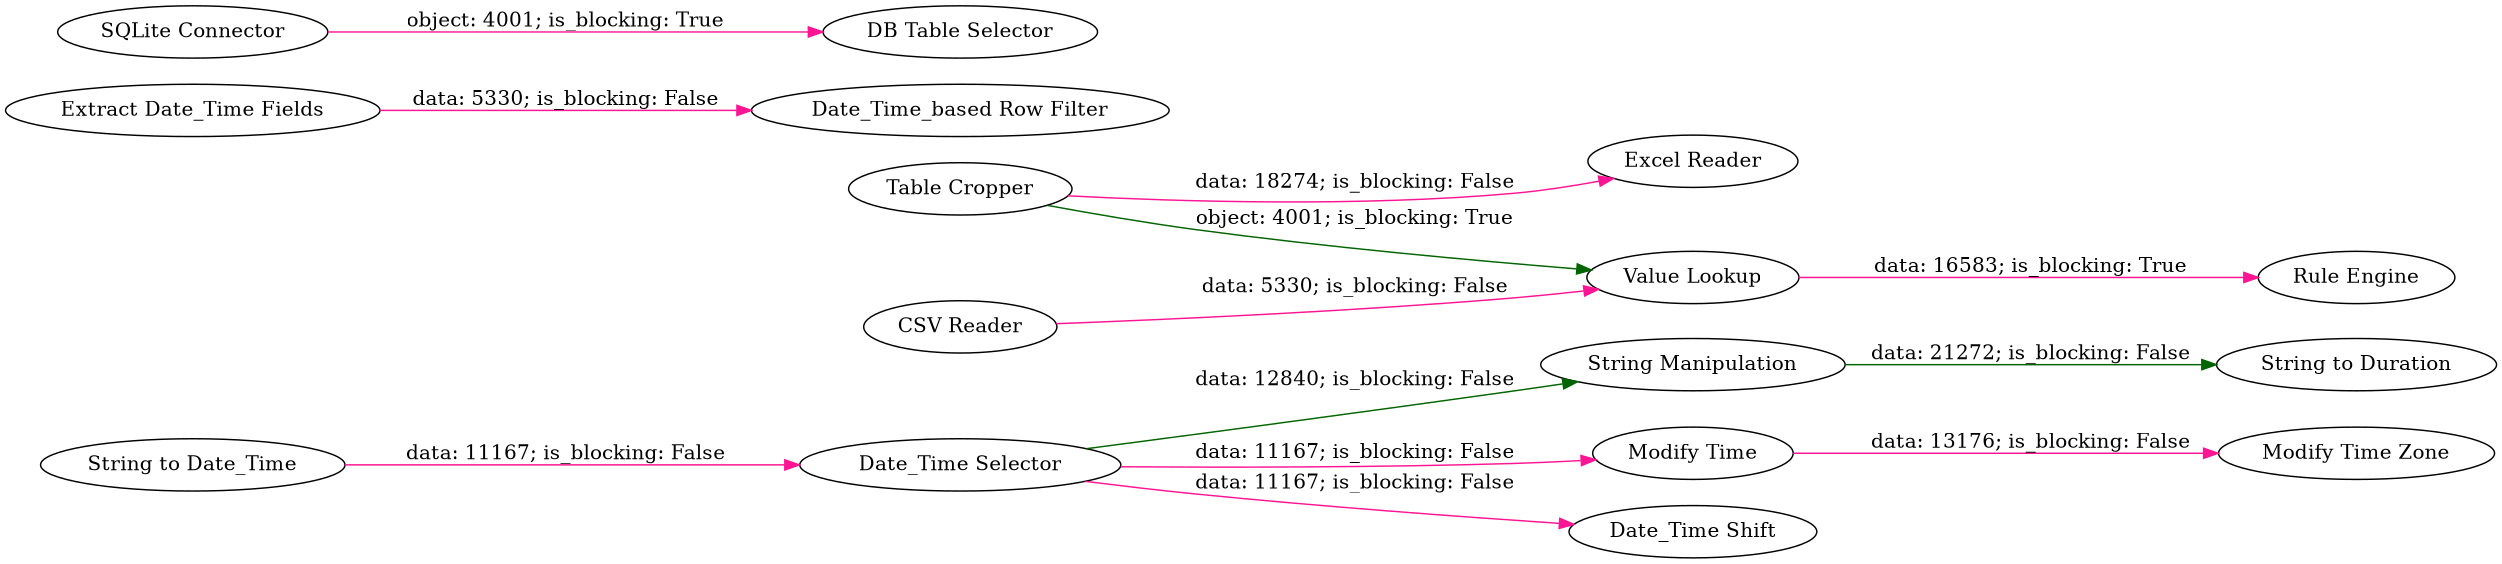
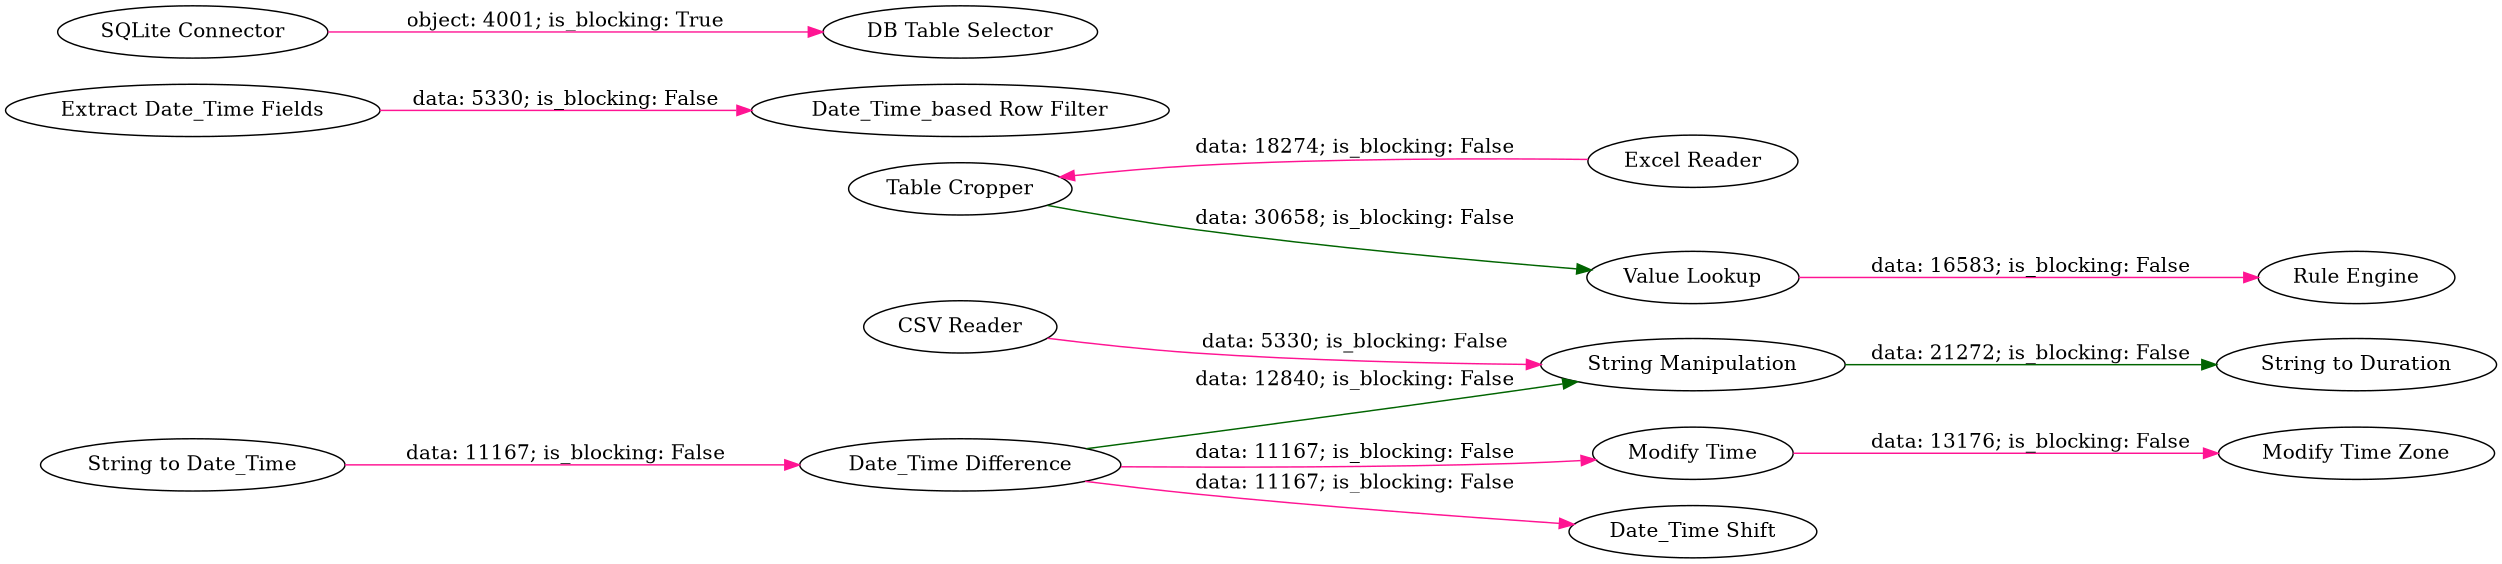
edge "Table Cropper" -> "Excel Reader": reversed
edge "Table Cropper" -> "Value Lookup": label "object: 4001; is_blocking: True" -> "data: 30658; is_blocking: False"
edge "Value Lookup" -> "Rule Engine": label "data: 16583; is_blocking: True" -> "data: 16583; is_blocking: False"
edge "CSV Reader" -> "Value Lookup": now "CSV Reader" -> "String Manipulation"
node "Date_Time Selector": label "Date_Time Selector" -> "Date_Time Difference"
